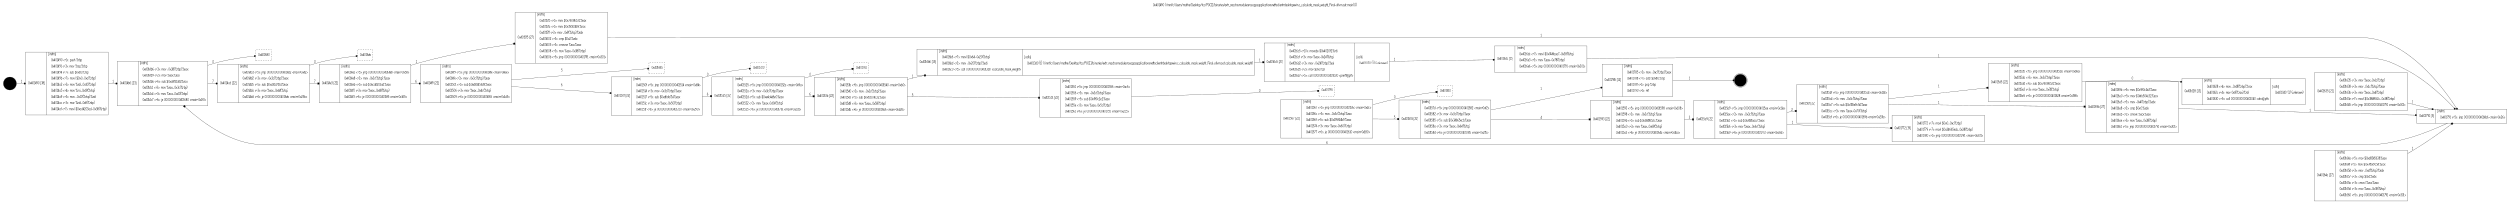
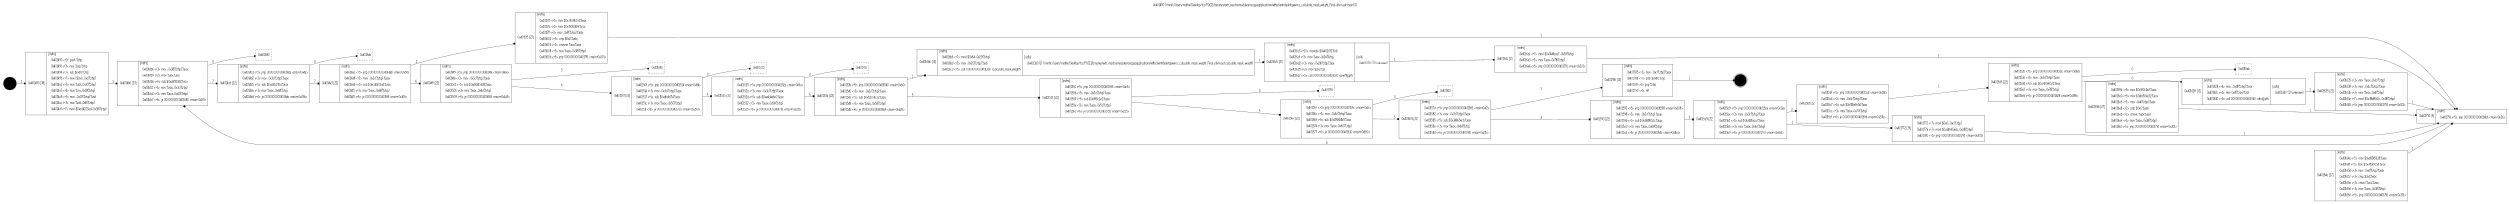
node "0x4015eb": added
edge "0x401628 [13]" -> "0x401635 [21]": added, label "1"
edge "0x4015bf [22]" -> "0x40169b [27]": removed, label "1"
edge "0x401551 [22]" -> "0x401567 [22]": added, label "5"
edge "0x401772 [19]" -> "0x401791 [5]": added, label "1"
